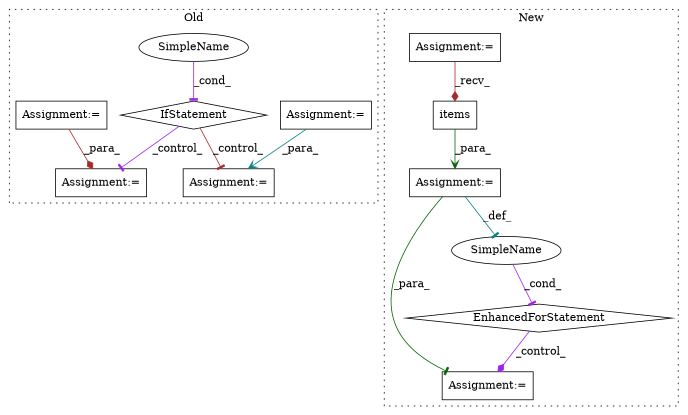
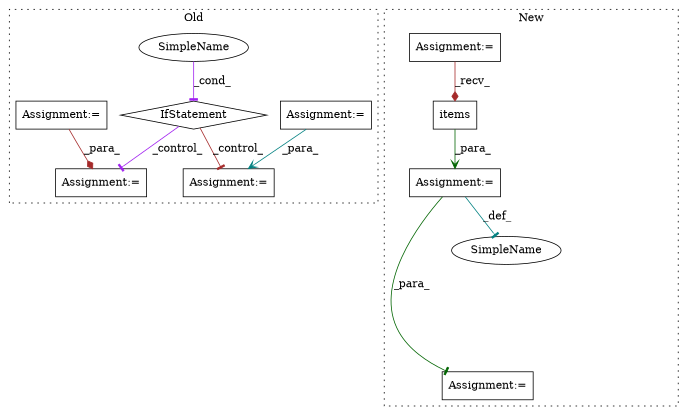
node "EnhancedForStatement": removed
